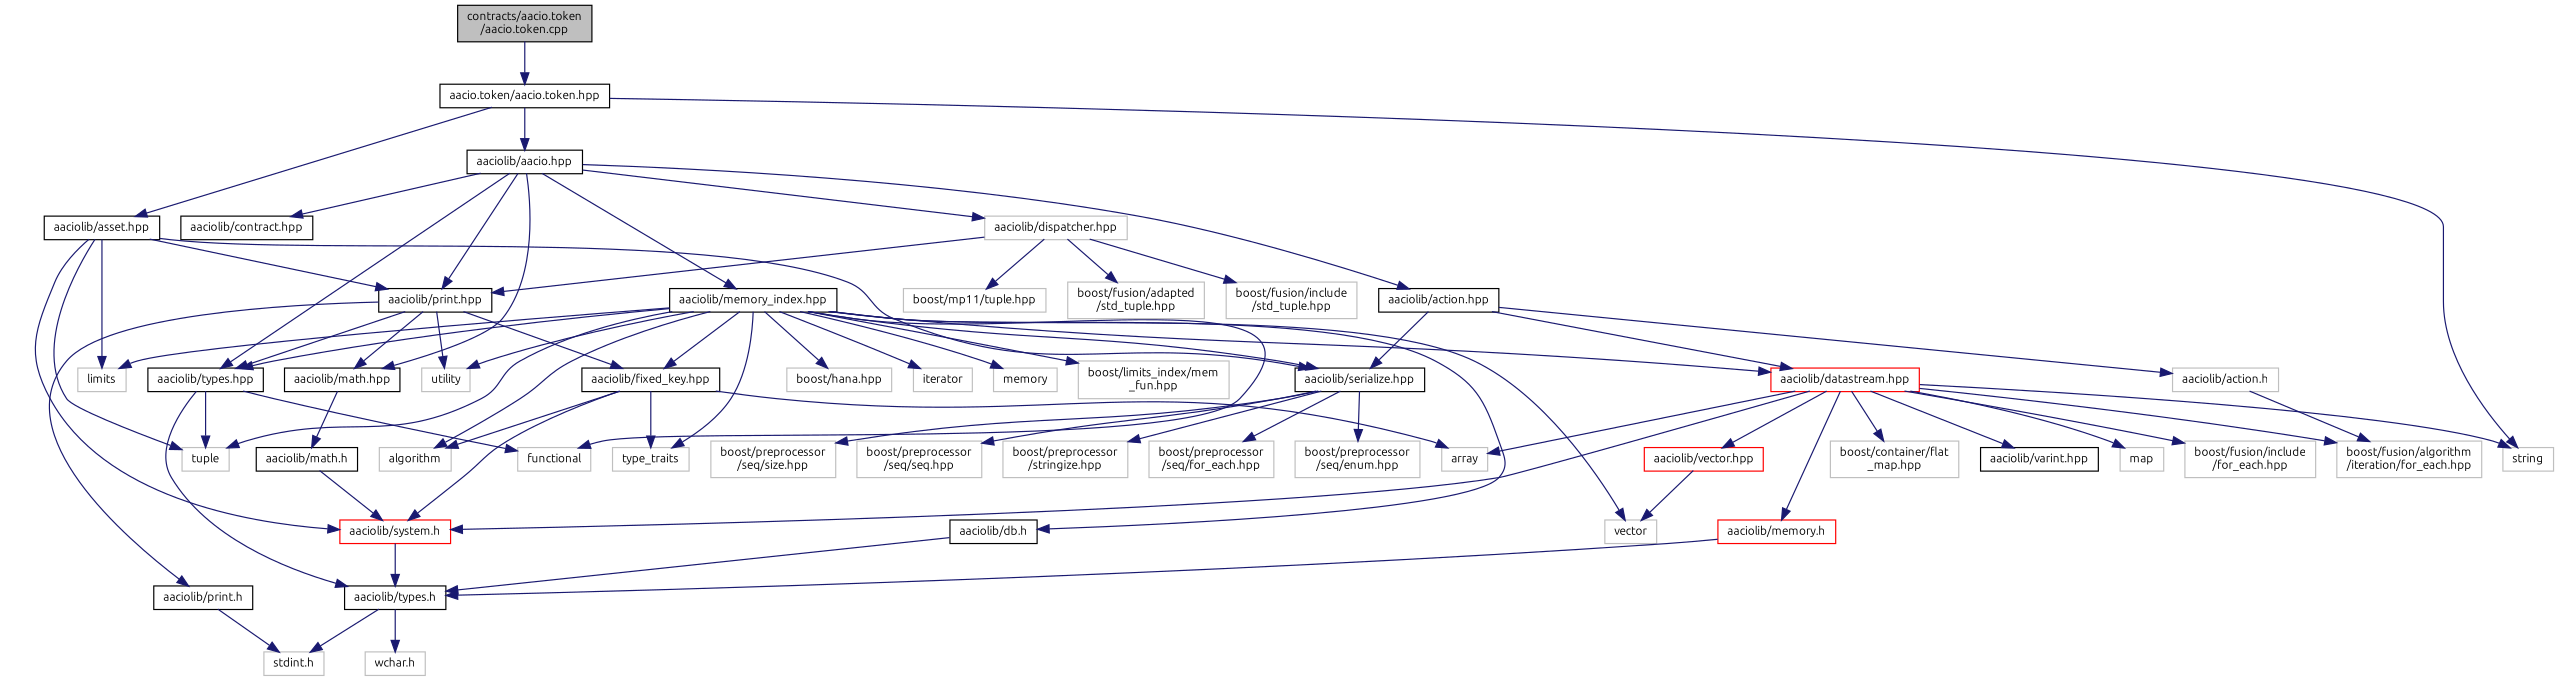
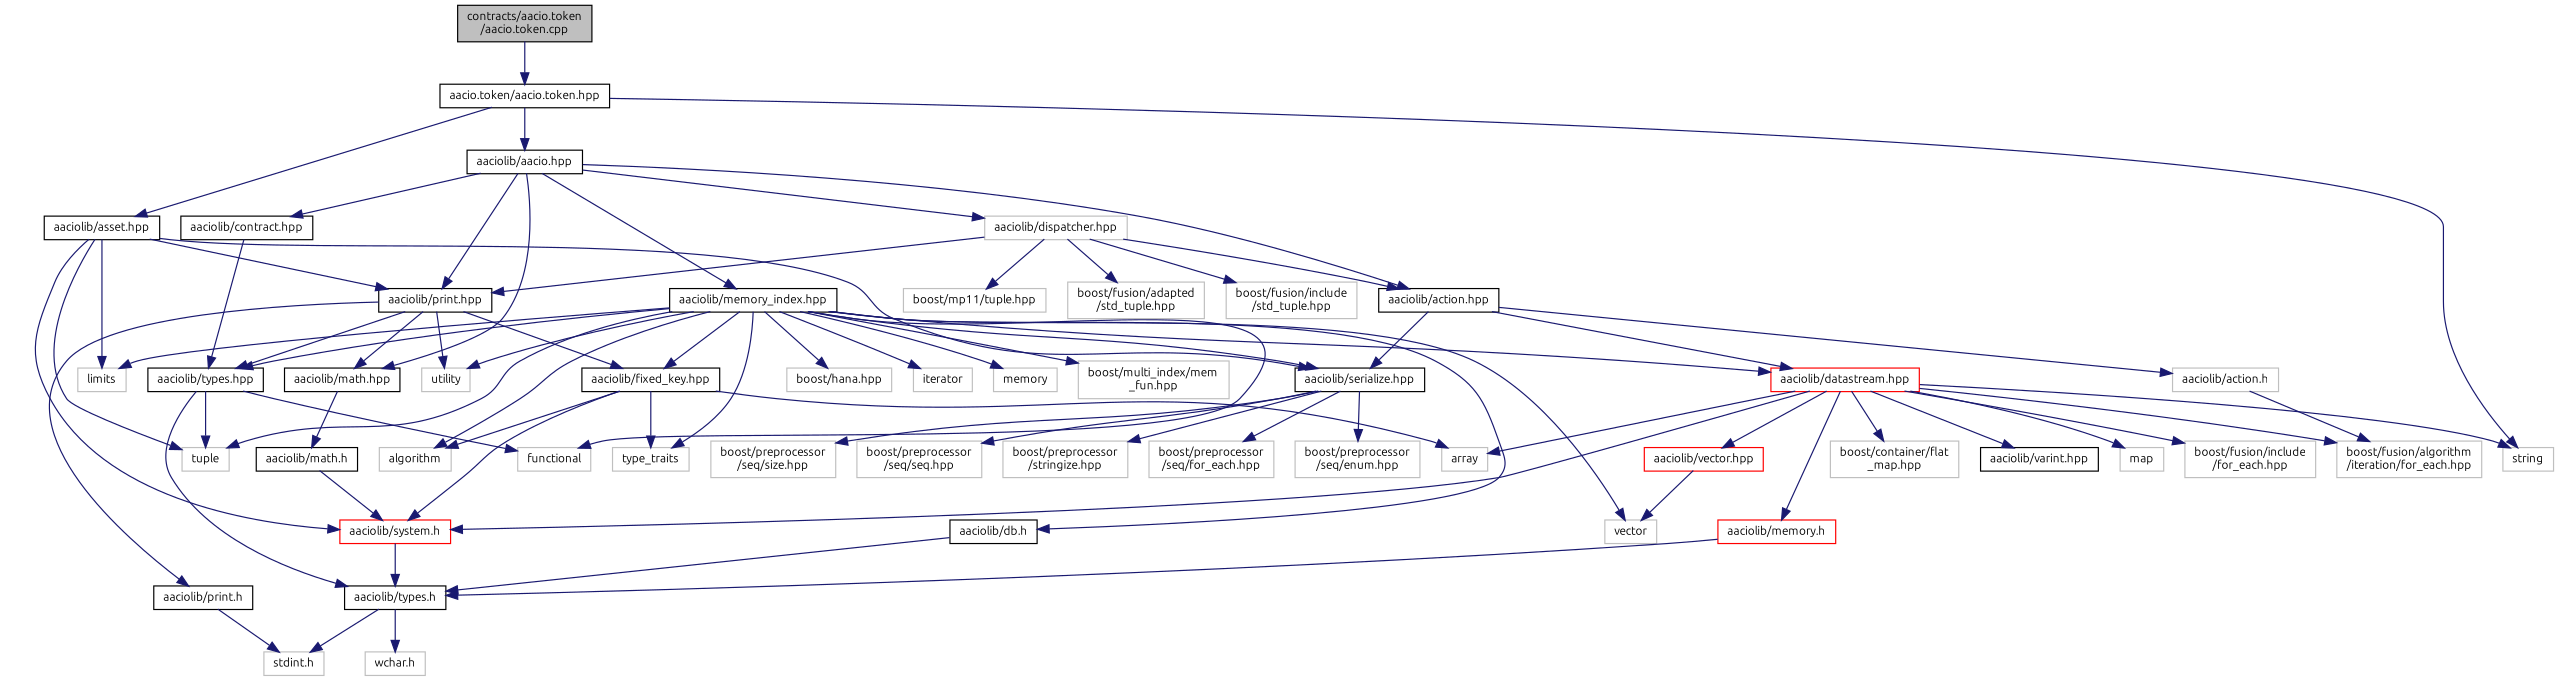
edge "aaciolib/dispatcher.hpp" -> "aaciolib/action.hpp": added
edge "aaciolib/aacio.hpp" -> "aaciolib/types.hpp": now "aaciolib/contract.hpp" -> "aaciolib/types.hpp"
node "boost/limits_index/mem _fun.hpp": label "boost/limits_index/mem _fun.hpp" -> "boost/multi_index/mem _fun.hpp"
